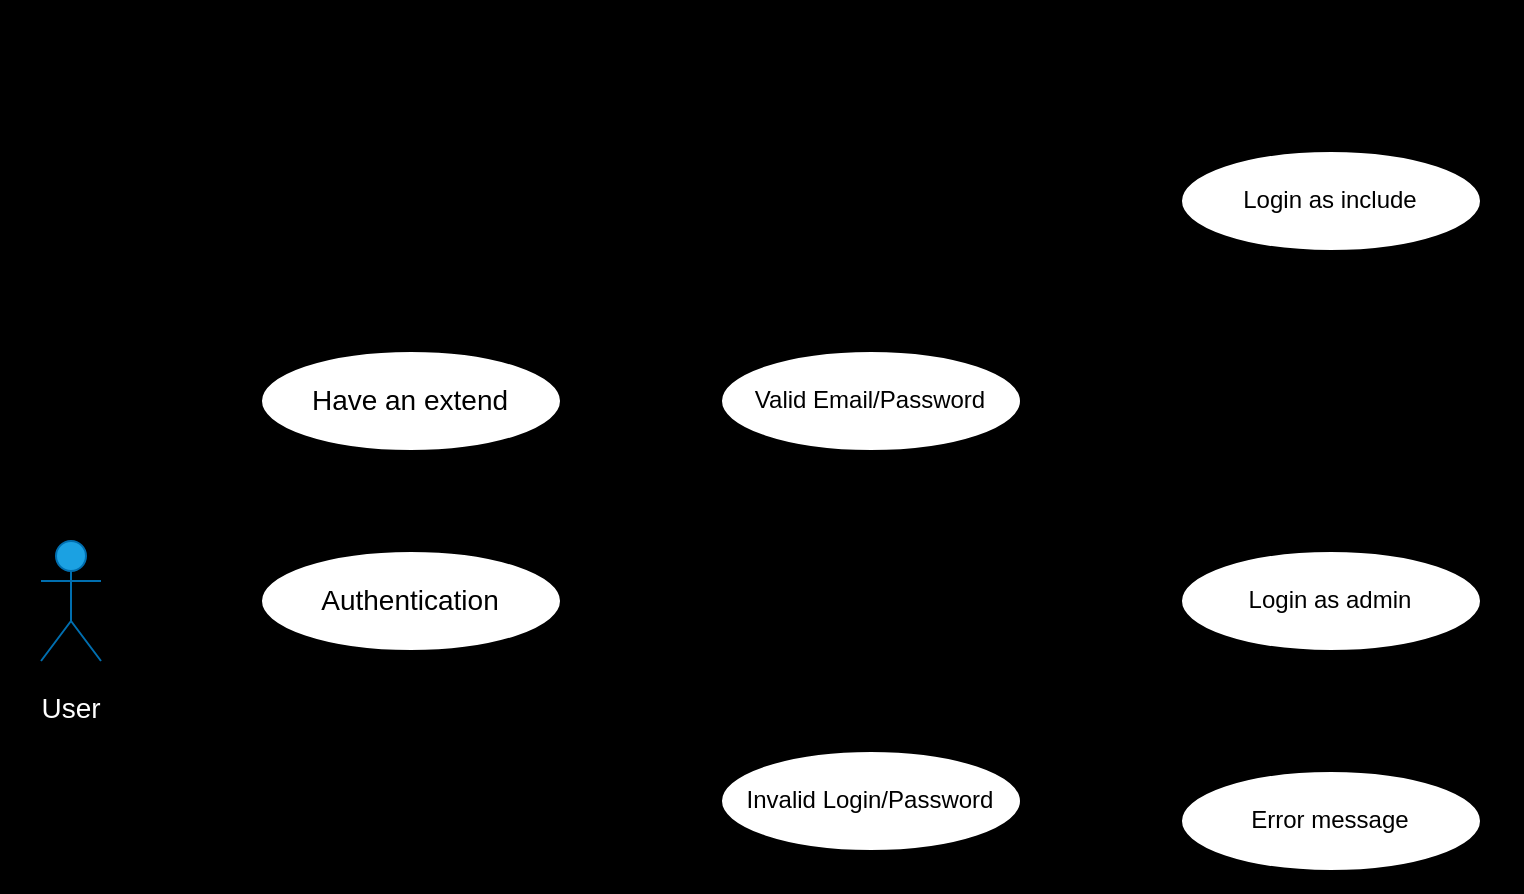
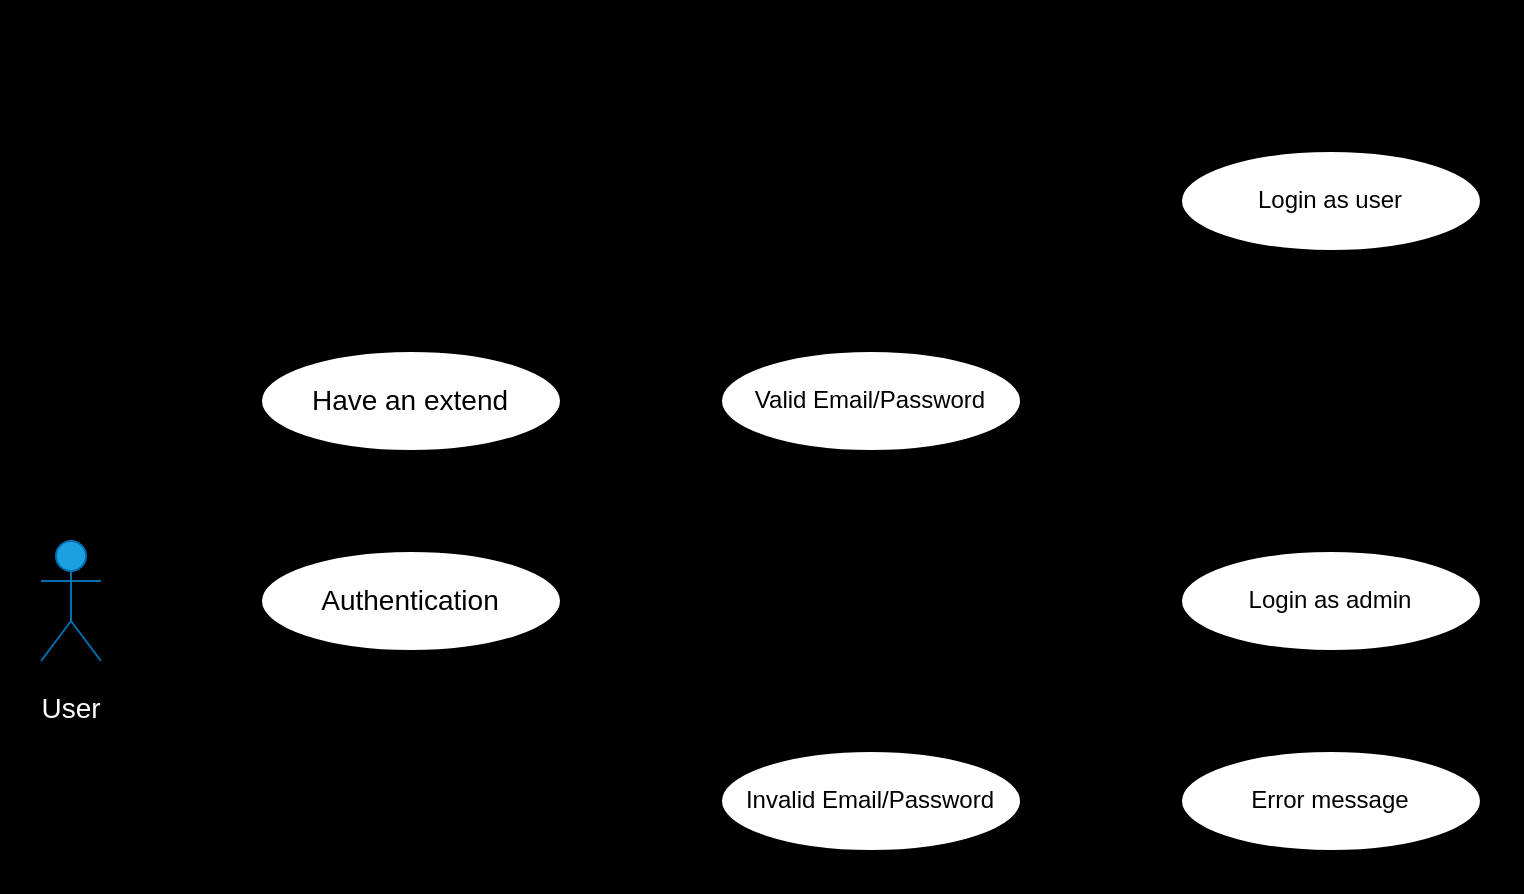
node "Login as include": label "Login as include" -> "Login as user"
node "Invalid Login/Password": label "Invalid Login/Password" -> "Invalid Email/Password"
node "Error message": moved (1331, 821) -> (1331, 801)
